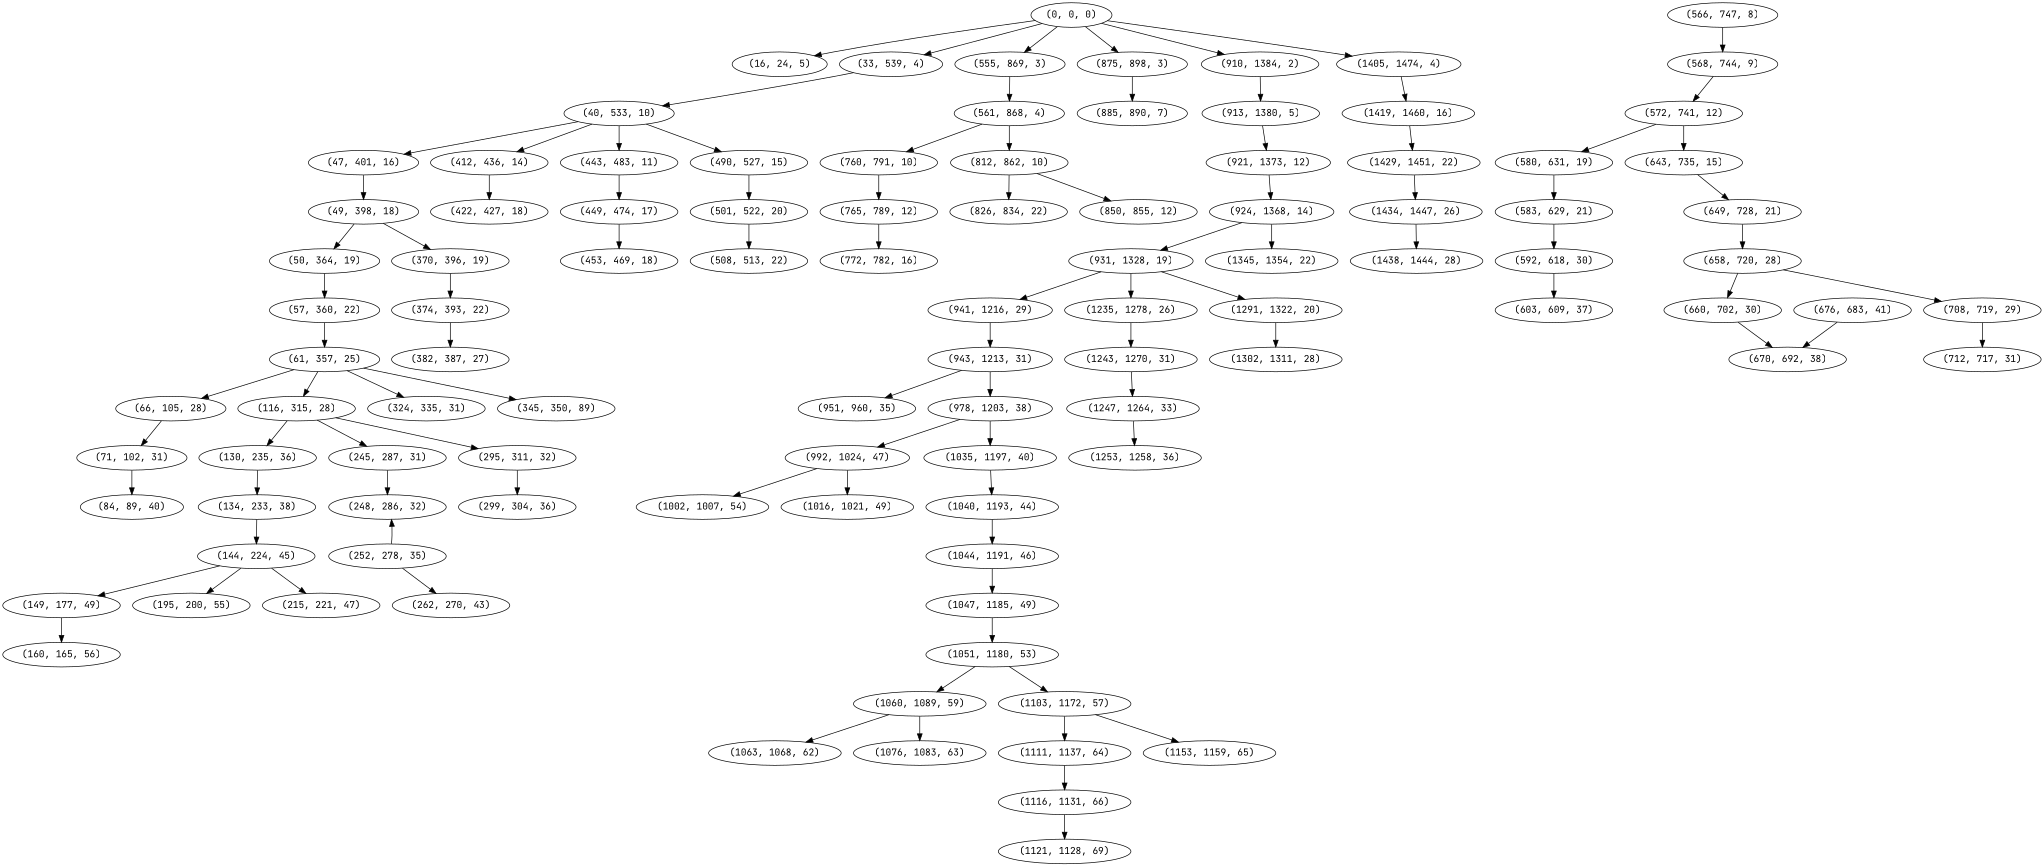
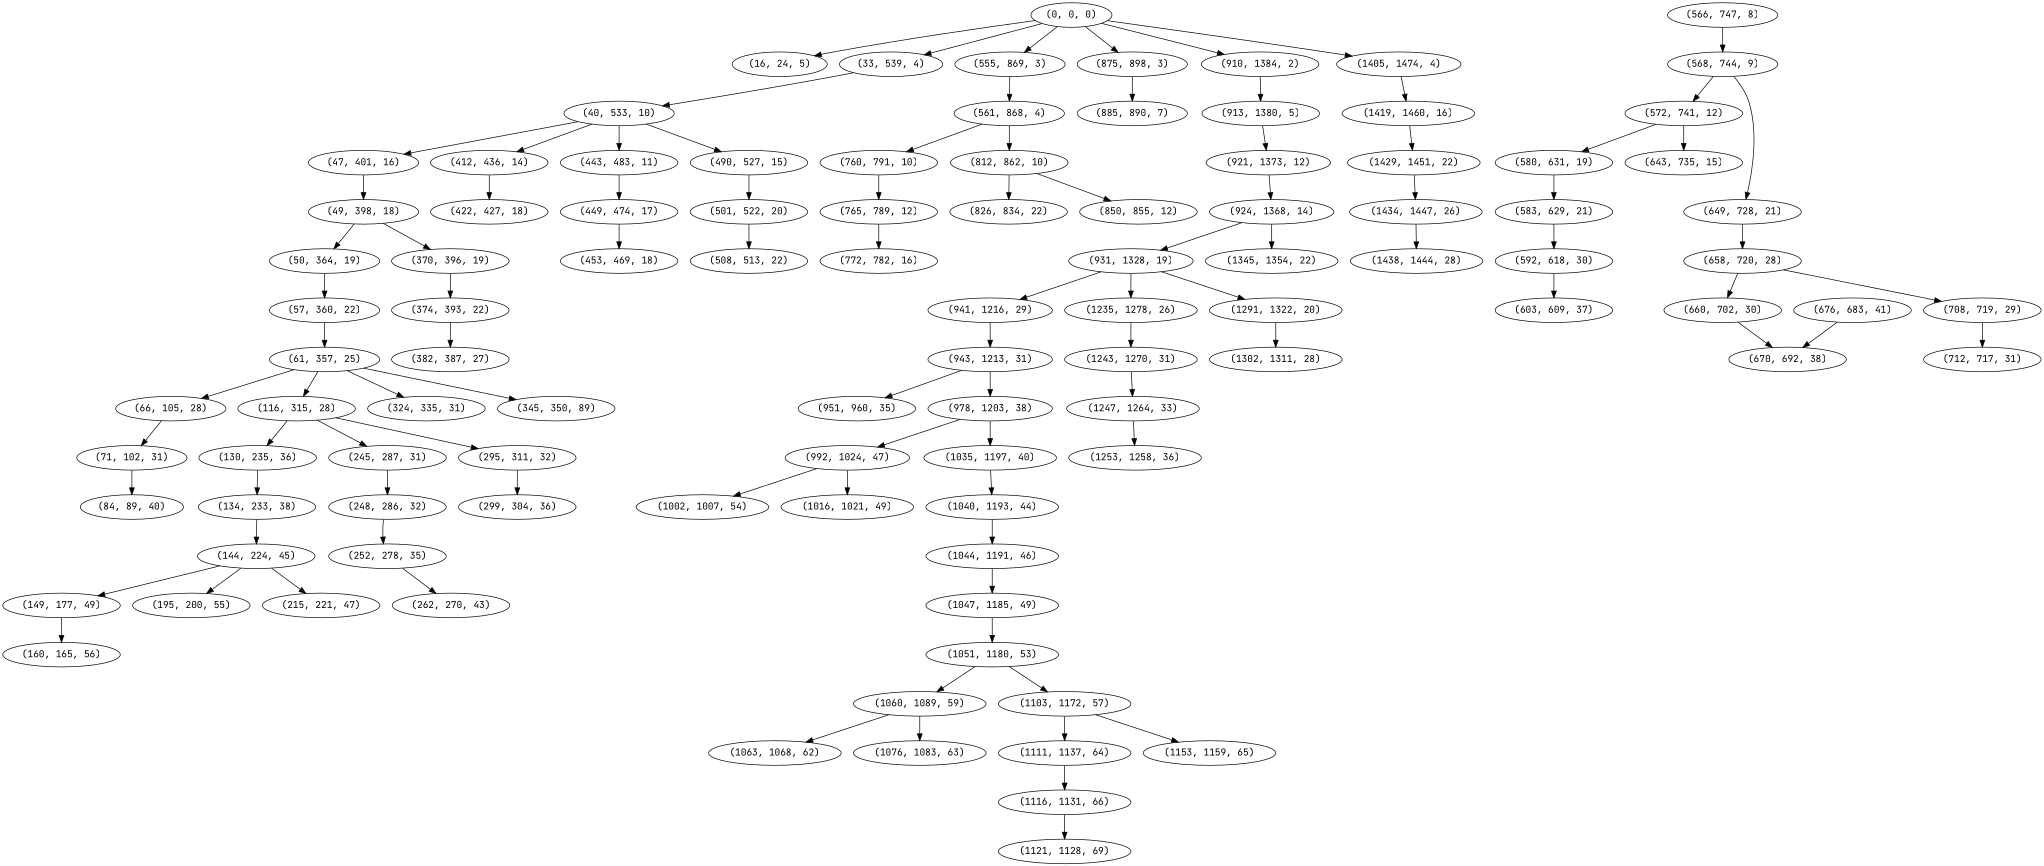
edge "(643, 735, 15)" -> "(649, 728, 21)": now "(568, 744, 9)" -> "(649, 728, 21)"
edge "(252, 278, 35)" -> "(248, 286, 32)": reversed
